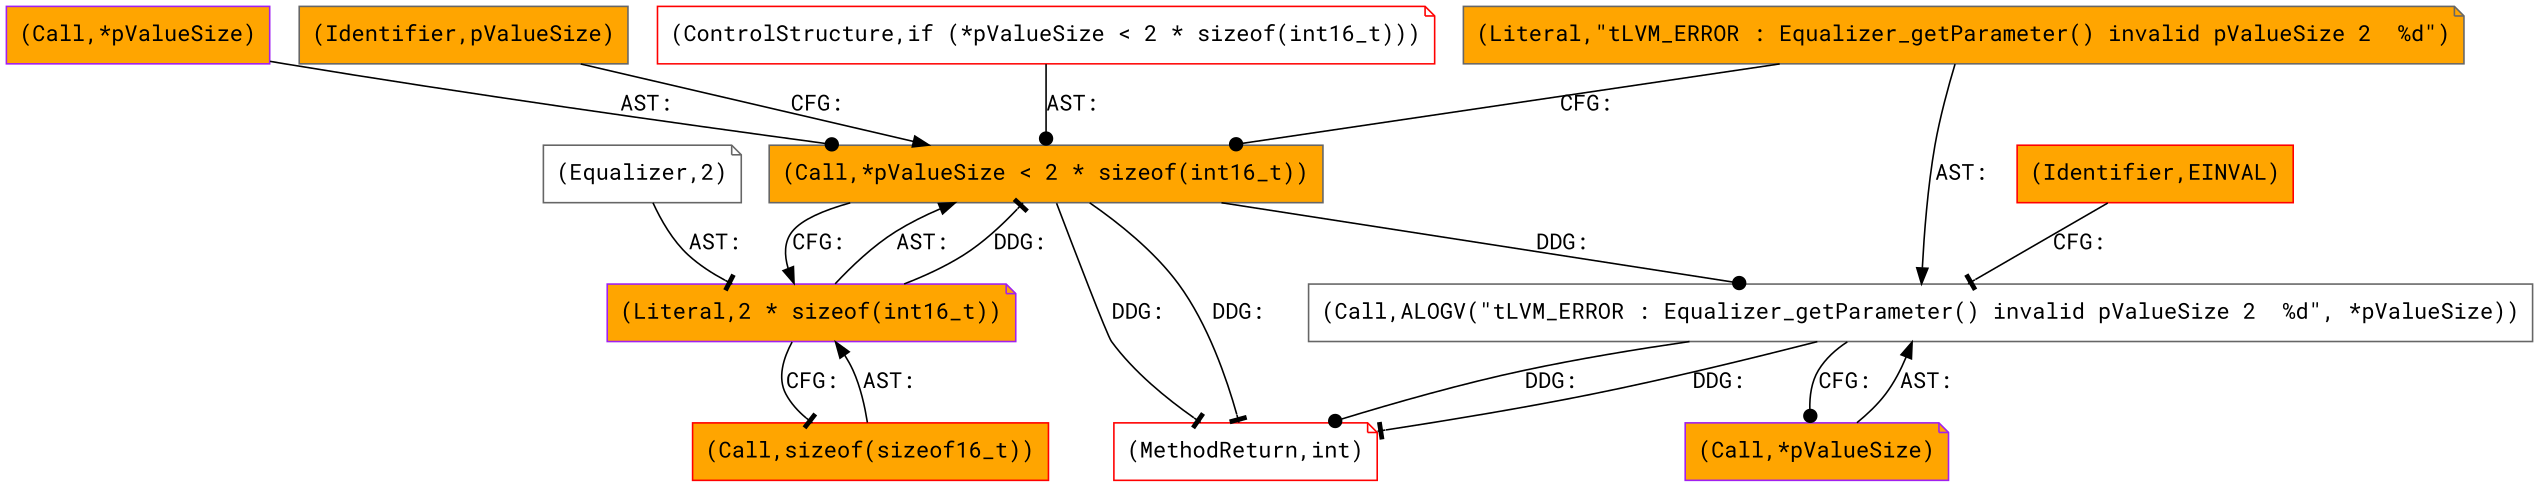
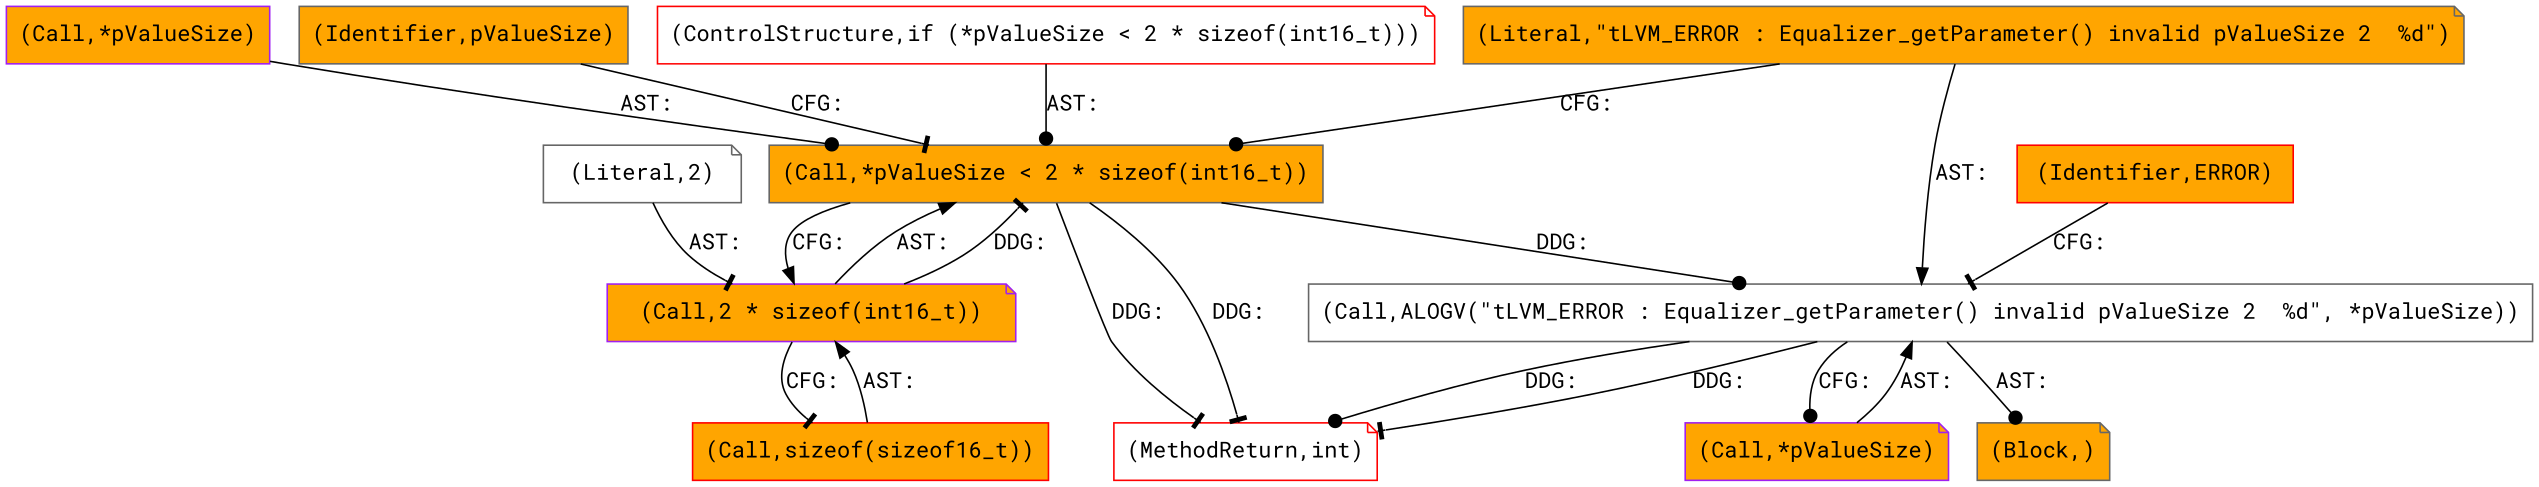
edge "(Identifier,pValueSize)" -> "(Call,*pValueSize < 2 * sizeof(int16_t))": arrowhead normal -> tee
node "(Equalizer,2)": label "(Equalizer,2)" -> "(Literal,2)"
node "(Identifier,EINVAL)": label "(Identifier,EINVAL)" -> "(Identifier,ERROR)"
node "(Literal,2 * sizeof(int16_t))": label "(Literal,2 * sizeof(int16_t))" -> "(Call,2 * sizeof(int16_t))"
node "(Block,)": added
